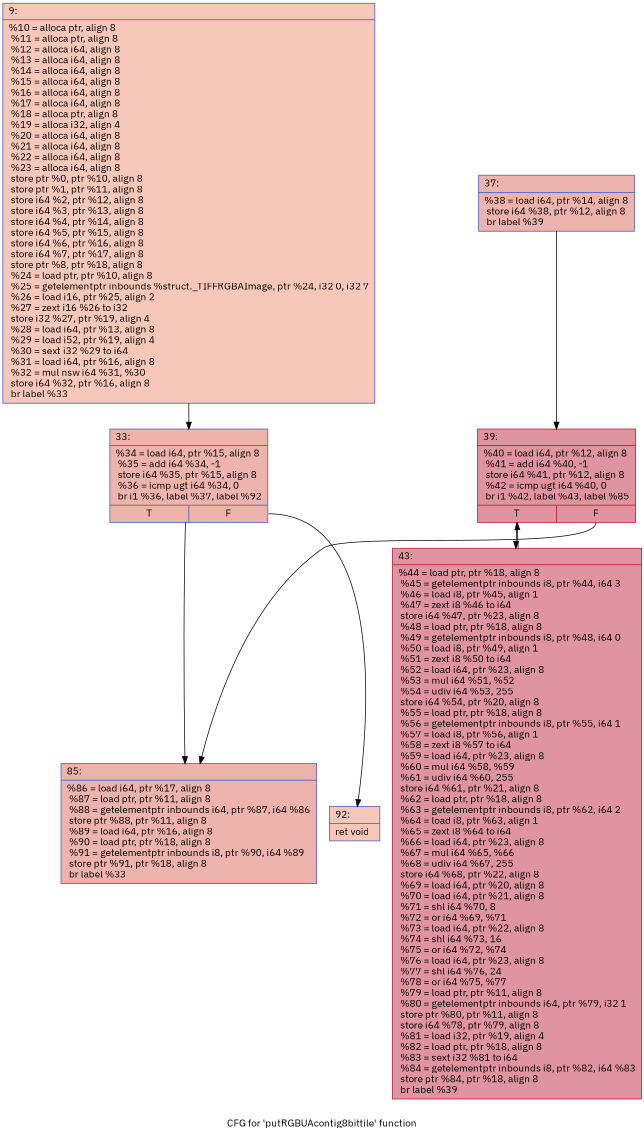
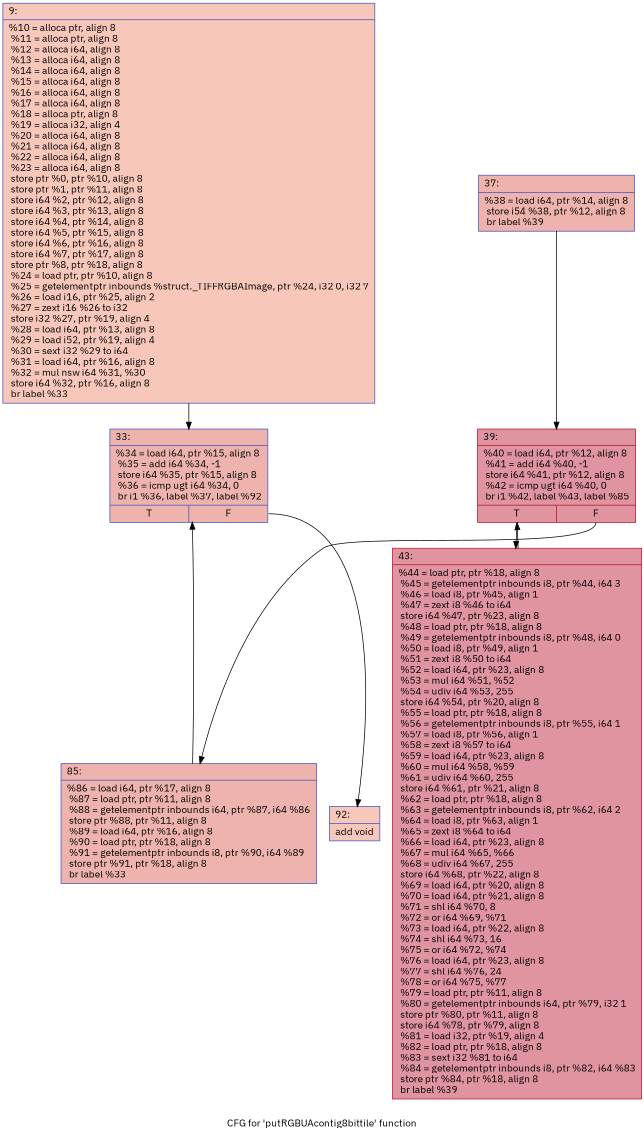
node "37:": text "store i64 %38, ptr %12, align 8" -> "store i54 %38, ptr %12, align 8"
edge "33:" -> "85:": reversed
node "92:": text "ret void" -> "add void"
